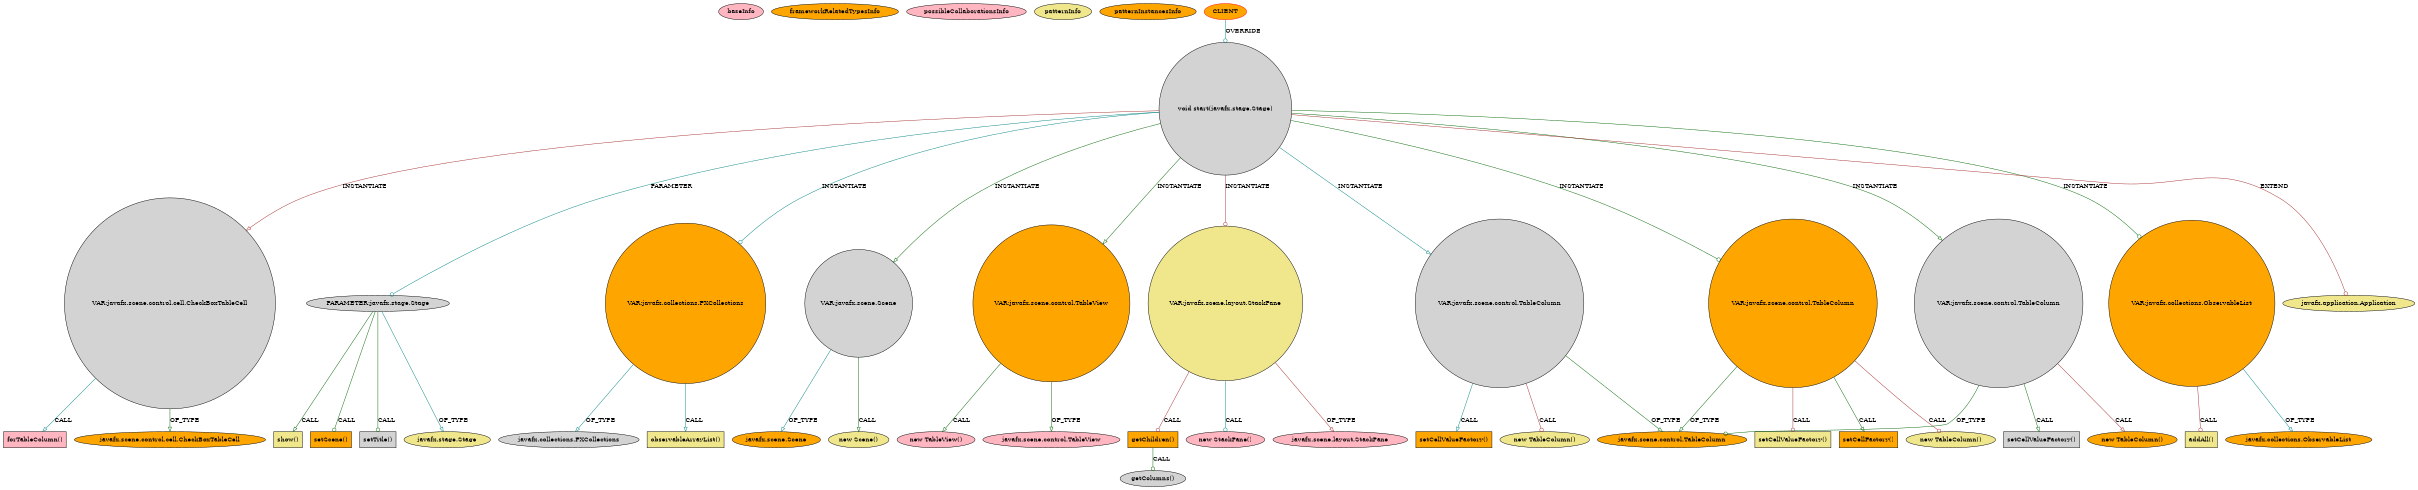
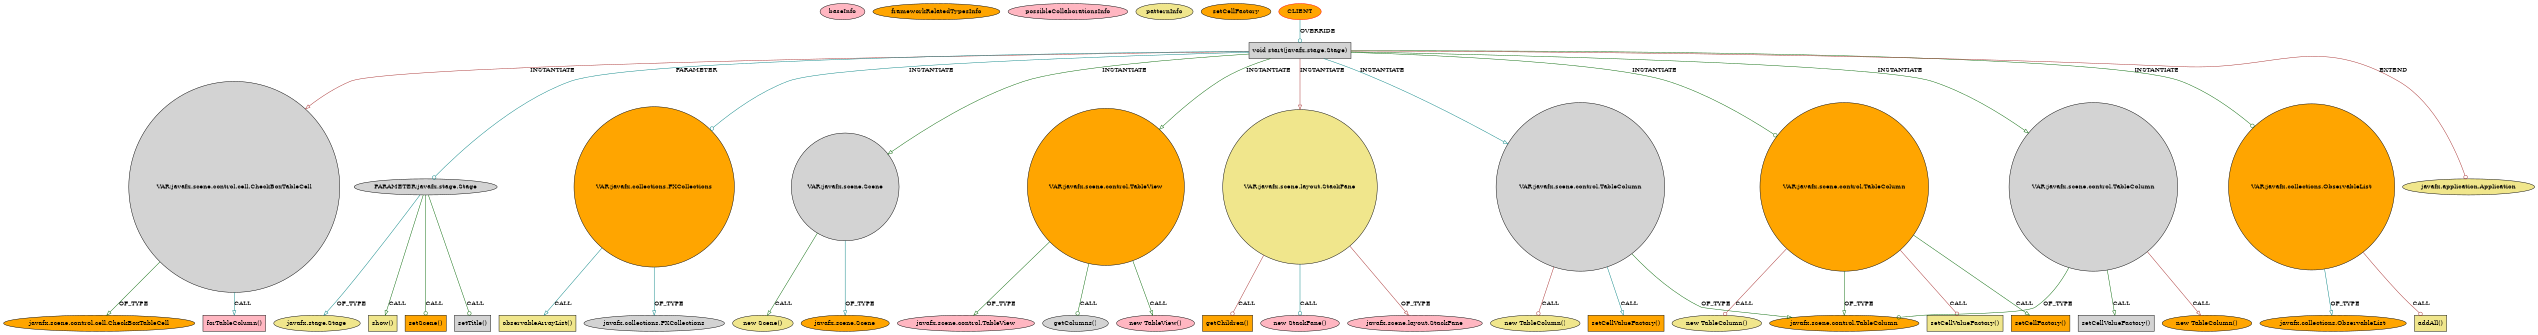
node "patternInstancesInfo": label "patternInstancesInfo" -> "setCellFactory"
node "void start(javafx.stage.Stage)": shape circle -> box
edge "void start(javafx.stage.Stage)" -> "VAR:javafx.scene.layout.StackPane": arrowhead odot -> onormal
edge "getChildren()" -> "getColumns()": now "VAR:javafx.scene.control.TableView" -> "getColumns()"
